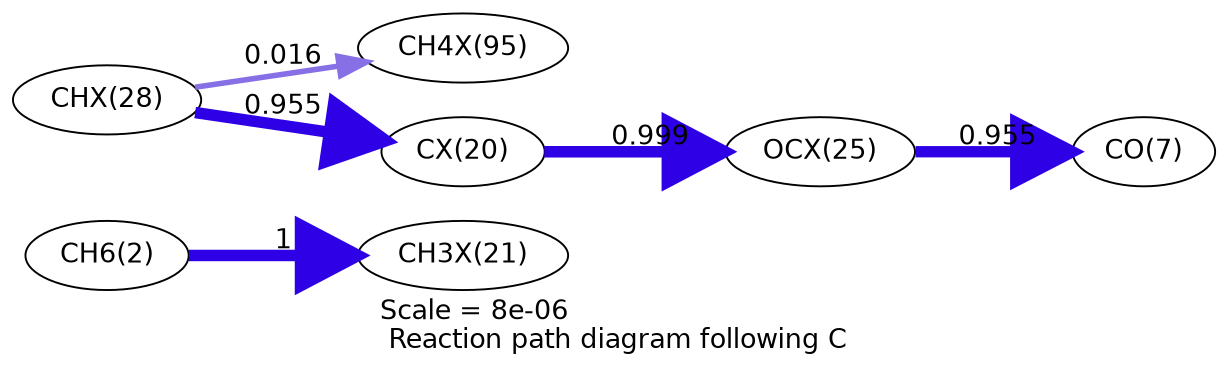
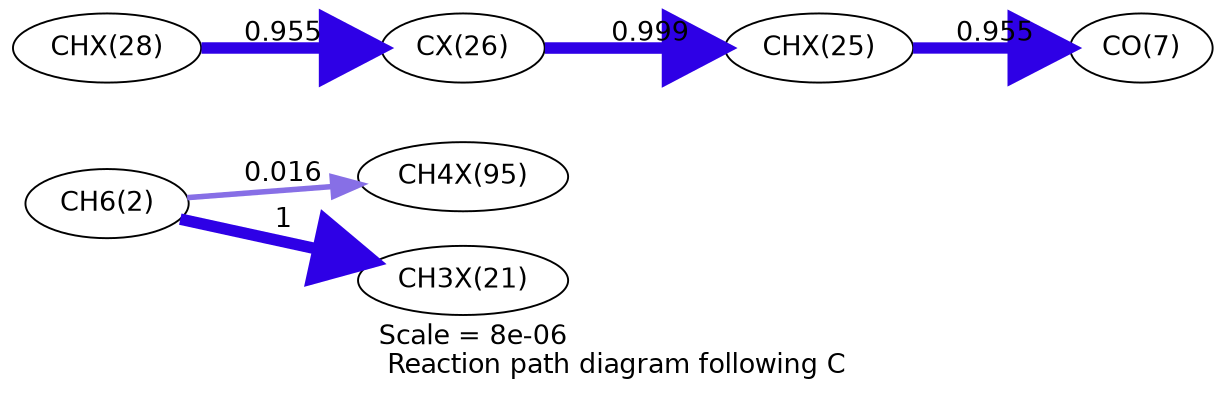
edge "CHX(28)" -> "CH4X(95)": now "CH6(2)" -> "CH4X(95)"
node "CX(20)": label "CX(20)" -> "CX(26)"
node "OCX(25)": label "OCX(25)" -> "CHX(25)"
